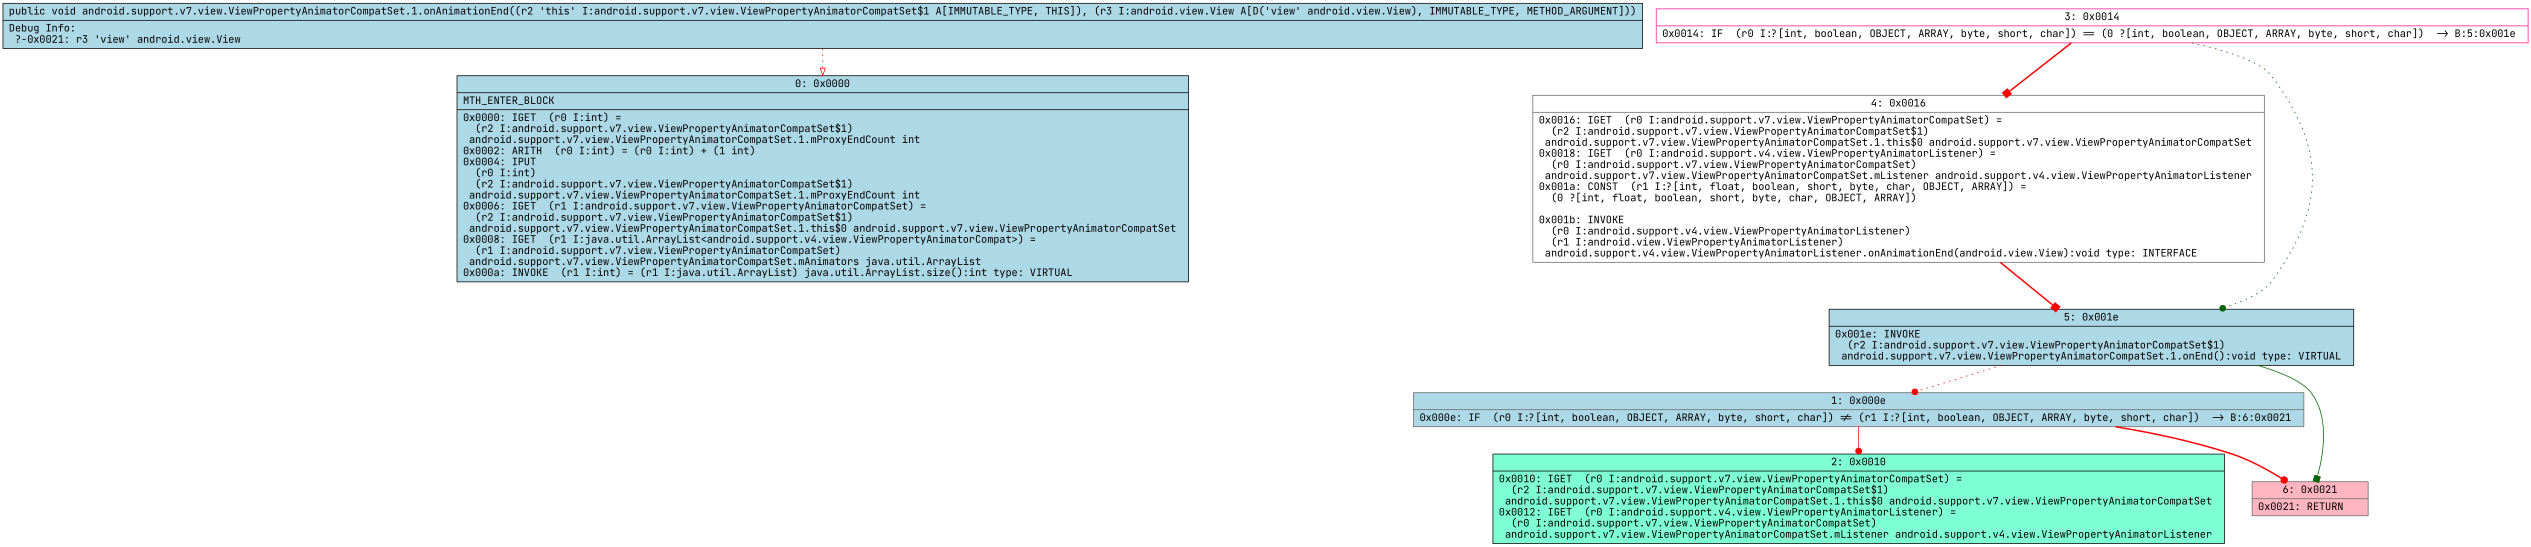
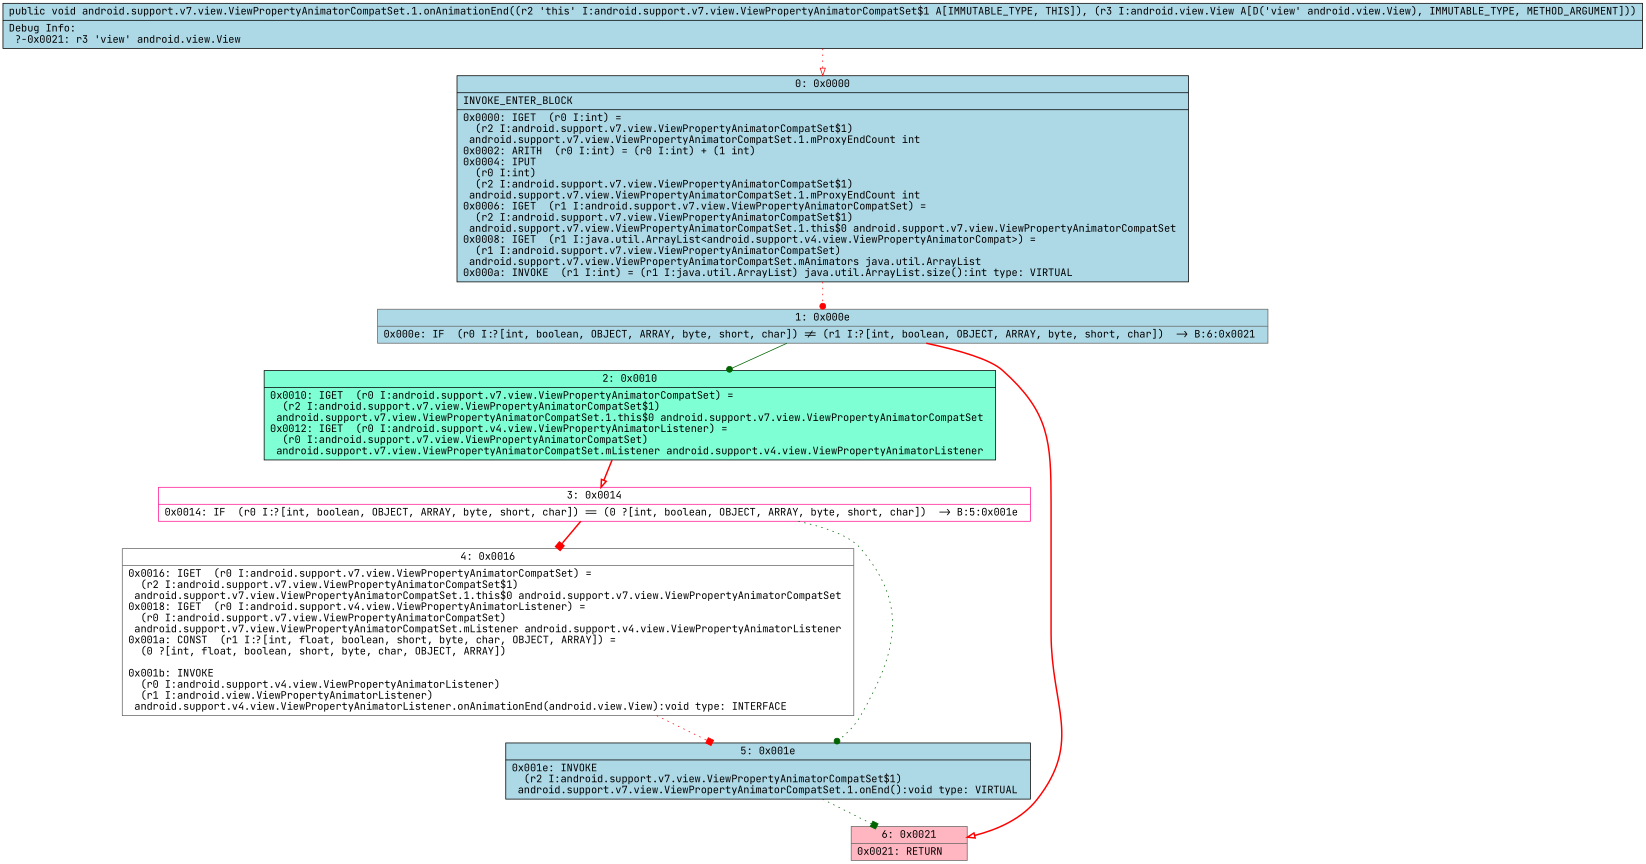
node "0: 0x0000": text "MTH_ENTER_BLOCK" -> "INVOKE_ENTER_BLOCK"
edge "4: 0x0016" -> "5: 0x001e": style bold -> dotted
edge "5: 0x001e" -> "1: 0x000e": now "0: 0x0000" -> "1: 0x000e"
edge "5: 0x001e" -> "6: 0x0021": style solid -> dotted
edge "1: 0x000e" -> "2: 0x0010": color red -> darkgreen
edge "1: 0x000e" -> "6: 0x0021": arrowhead dot -> onormal
edge "2: 0x0010" -> "3: 0x0014": added
